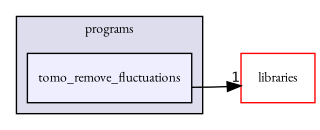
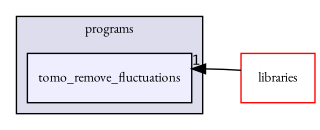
edge "tomo_remove_fluctuations" -> "libraries": reversed
